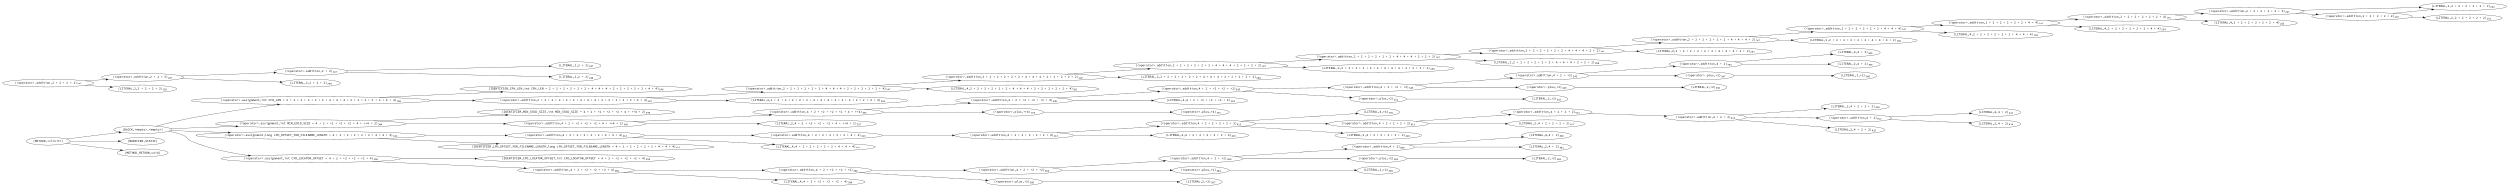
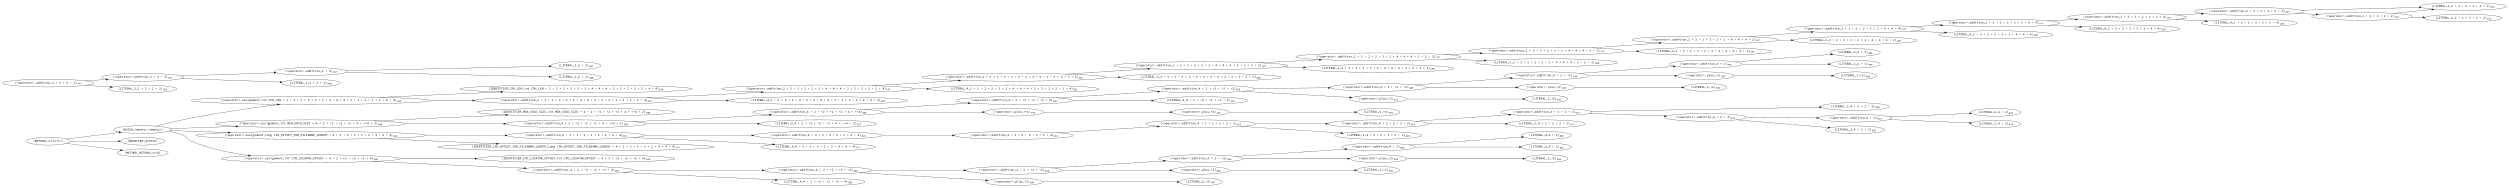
edge "(<operator>.addition,4 + 2 + 2)" -> "(LITERAL,2,4 + 2 + 2 + 2)": now "(<operator>.addition,4 + 2 + 2 + 2)" -> "(LITERAL,2,4 + 2 + 2 + 2)"
edge "(<operator>.addition,4 + 2 + 2 + 2 + 2 + 2)" -> "(LITERAL,4,+4)": now "(<operator>.plus,+4)" -> "(LITERAL,4,+4)"
node "(LITERAL,4,4 + 2 + 2 + 2 + 2 + 2 + 4)": removed
